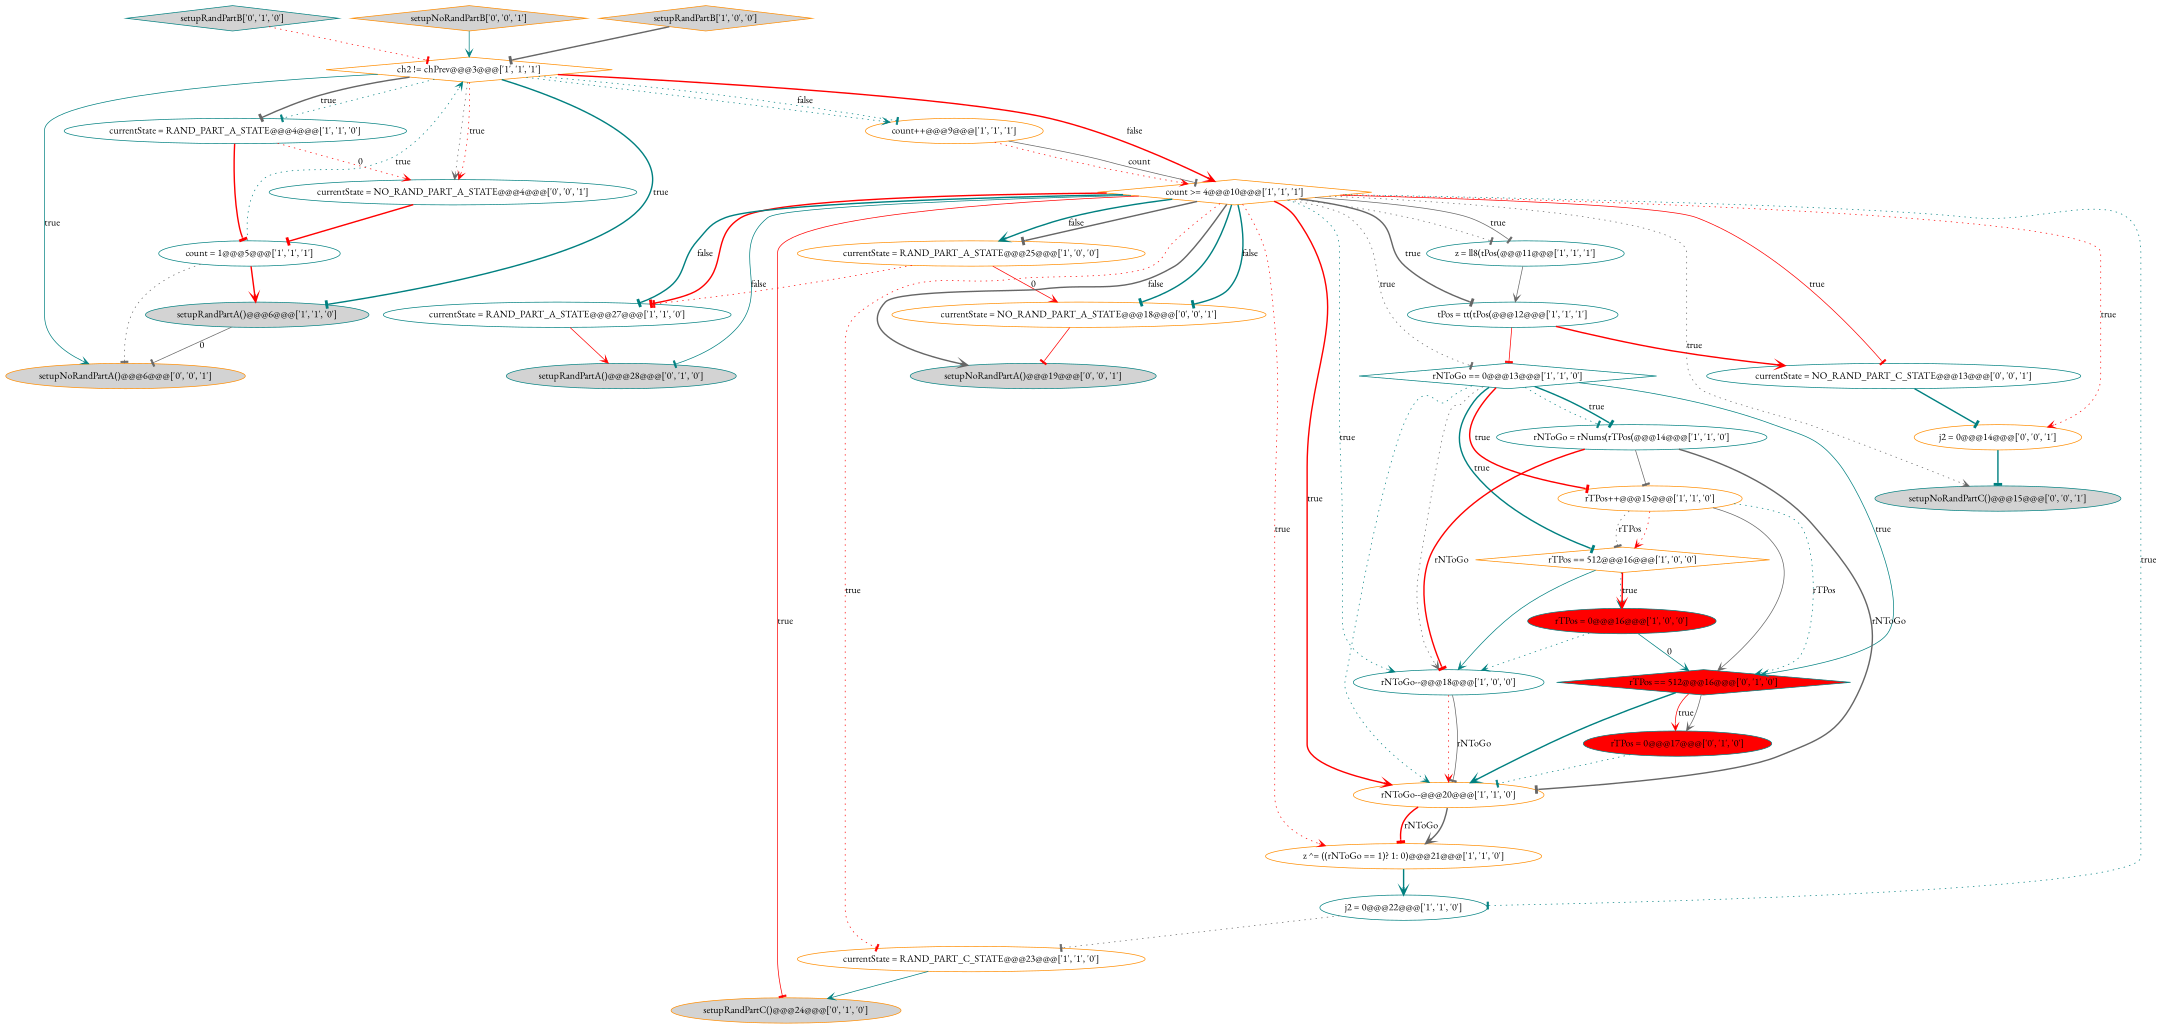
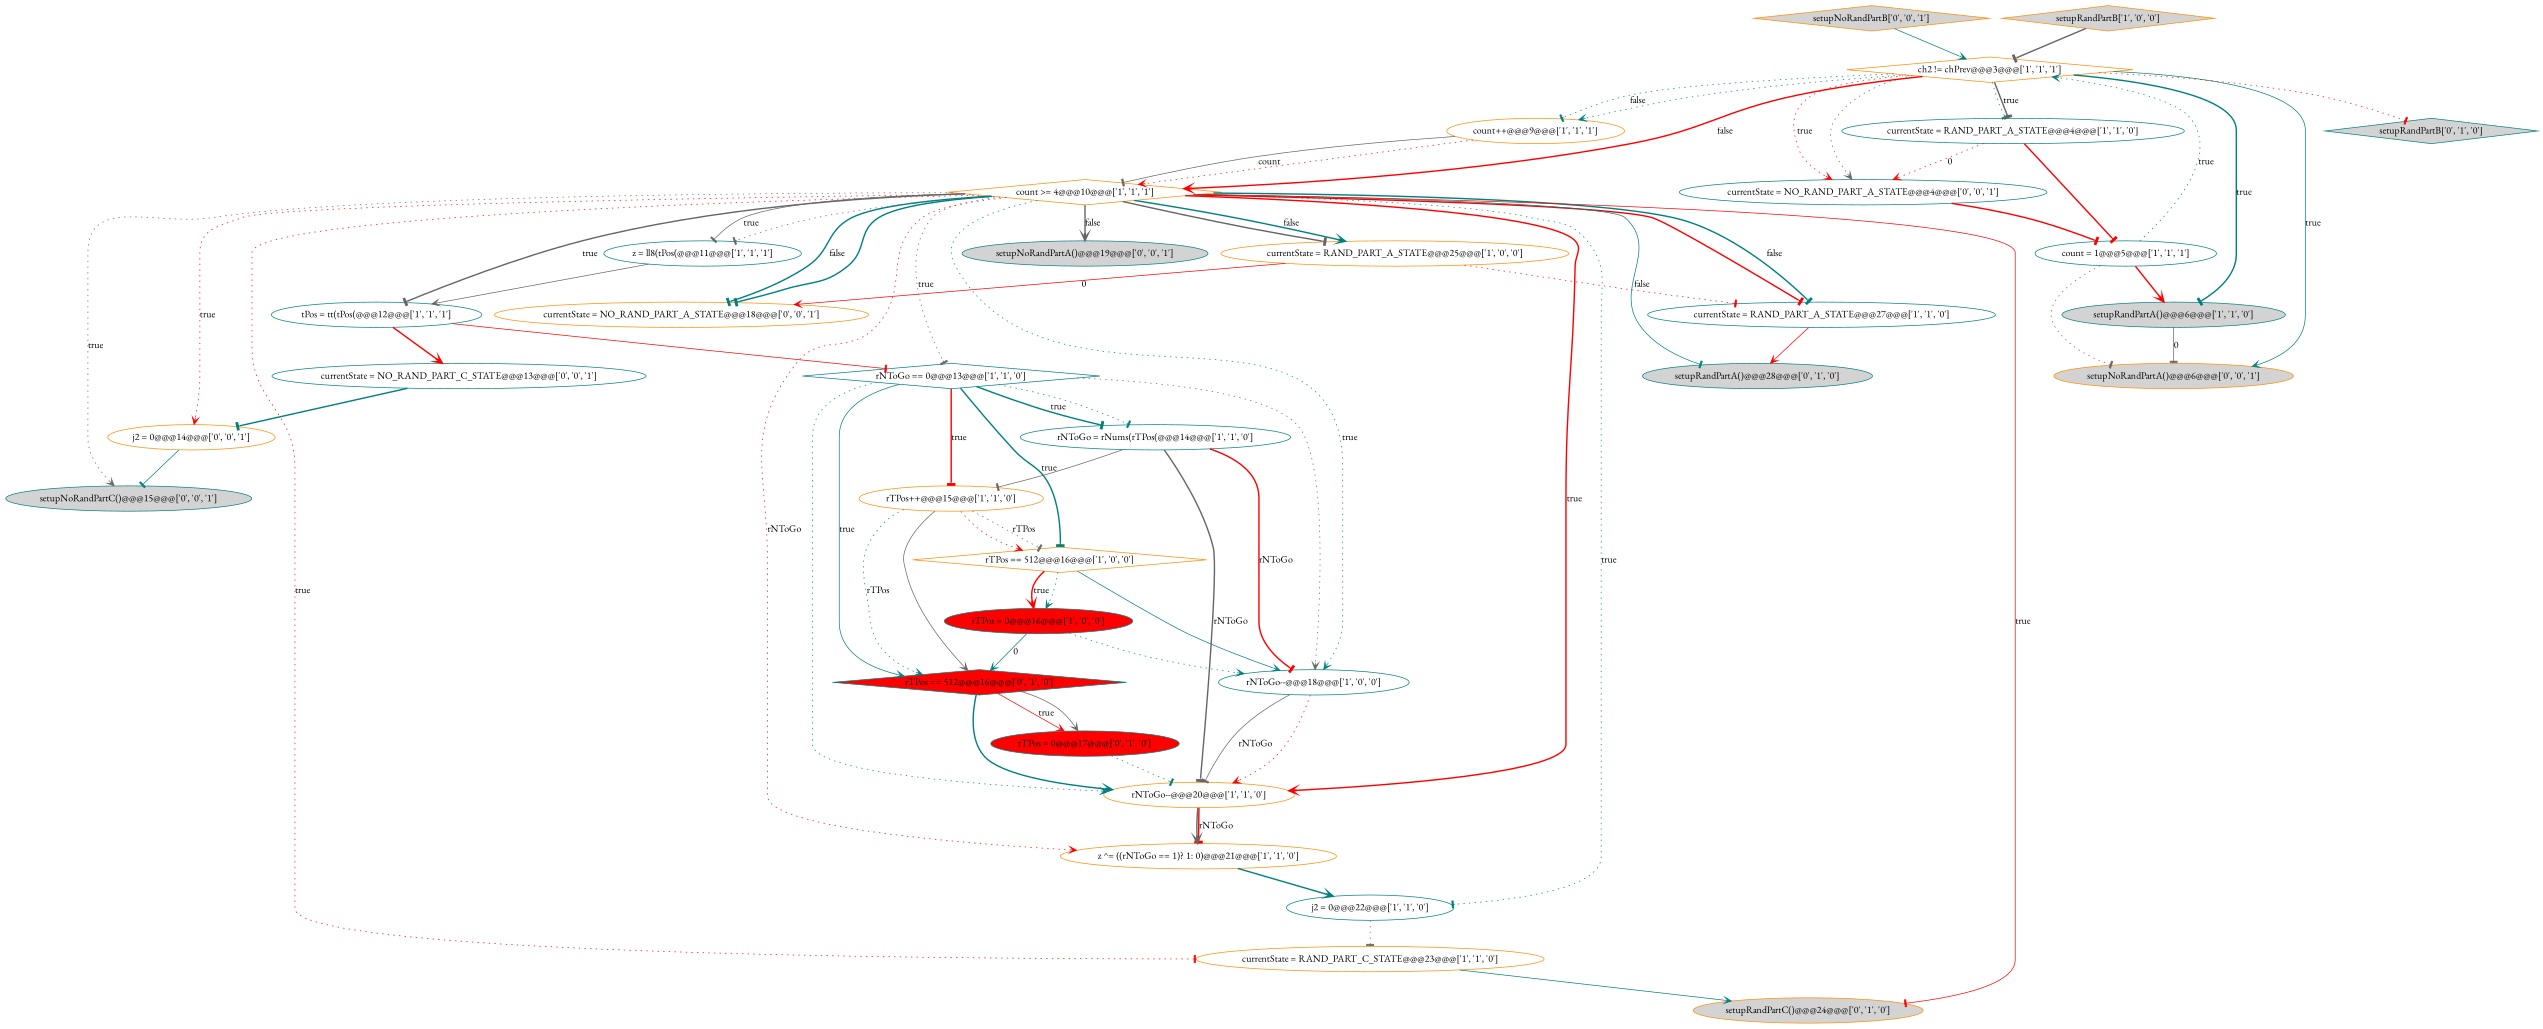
edge "setupRandPartB['0', '1', '0']" -> "ch2 != chPrev@@@3@@@['1', '1', '1']": reversed
edge "count >= 4@@@10@@@['1', '1', '1']" -> "currentState = NO_RAND_PART_C_STATE@@@13@@@['0', '0', '1']": removed, label "true"
edge "currentState = NO_RAND_PART_A_STATE@@@18@@@['0', '0', '1']" -> "setupNoRandPartA()@@@19@@@['0', '0', '1']": removed
edge "j2 = 0@@@14@@@['0', '0', '1']" -> "setupNoRandPartC()@@@15@@@['0', '0', '1']": style bold -> solid
edge "count >= 4@@@10@@@['1', '1', '1']" -> "z ^= ((rNToGo == 1)? 1: 0)@@@21@@@['1', '1', '0']": label "true" -> "rNToGo"
